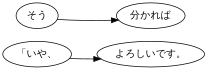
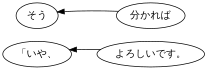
edge "そう" -> "分かれば": reversed
edge "「いや、" -> "よろしいです。": reversed
